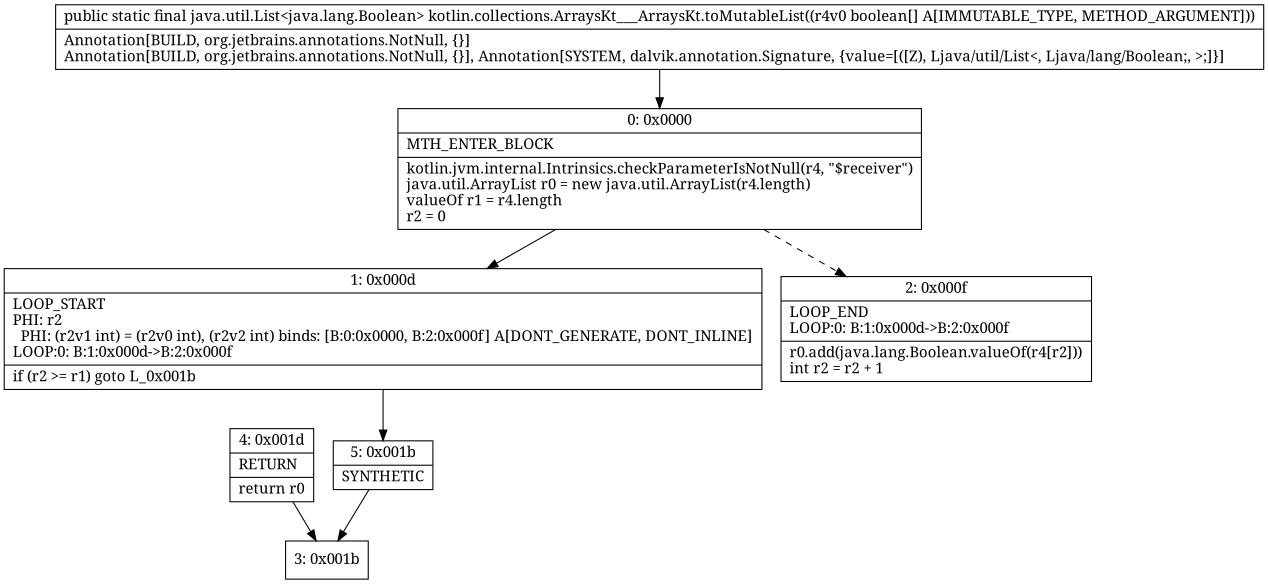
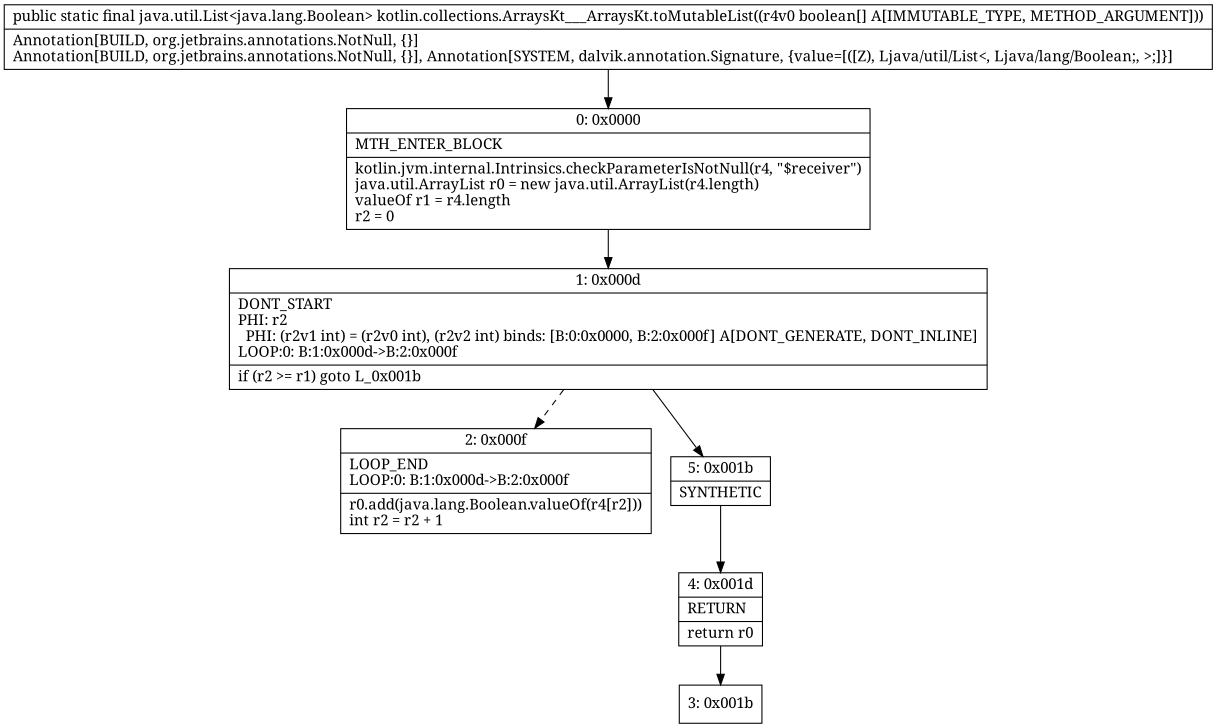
edge "0: 0x0000" -> "2: 0x000f": now "1: 0x000d" -> "2: 0x000f"
node "1: 0x000d": text "LOOP_START" -> "DONT_START"
edge "5: 0x001b" -> "3: 0x001b": now "5: 0x001b" -> "4: 0x001d"
